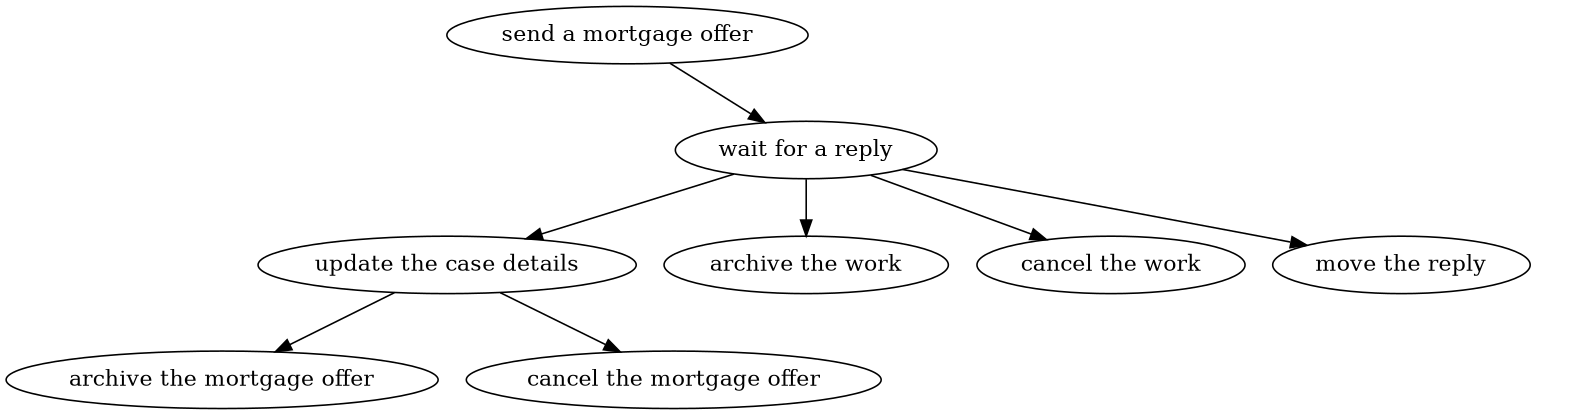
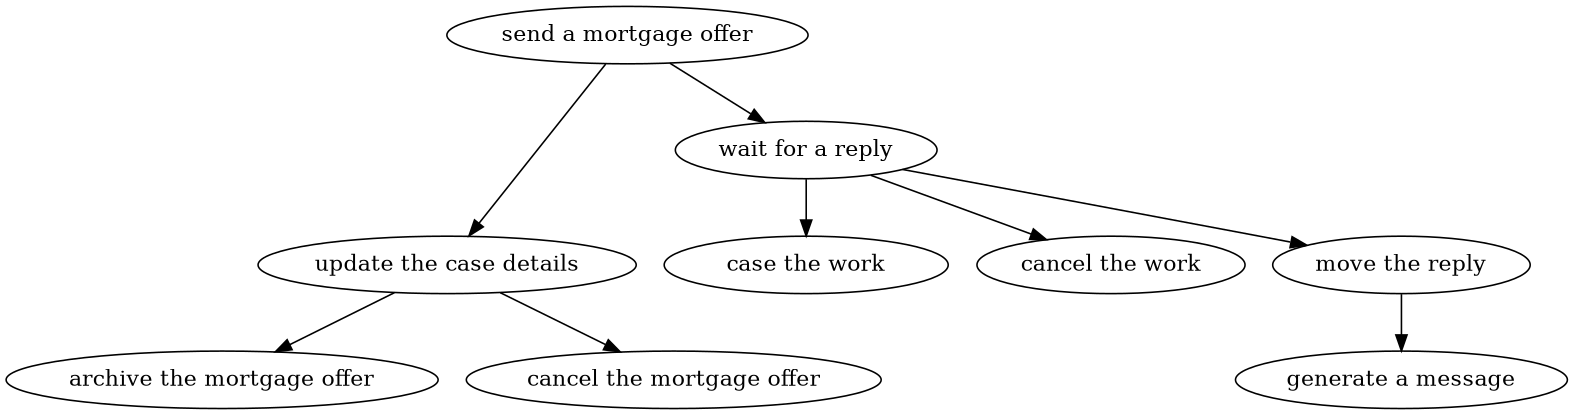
edge "wait for a reply" -> "update the case details": now "send a mortgage offer" -> "update the case details"
node "archive the work": label "archive the work" -> "case the work"
node "generate a message": added
